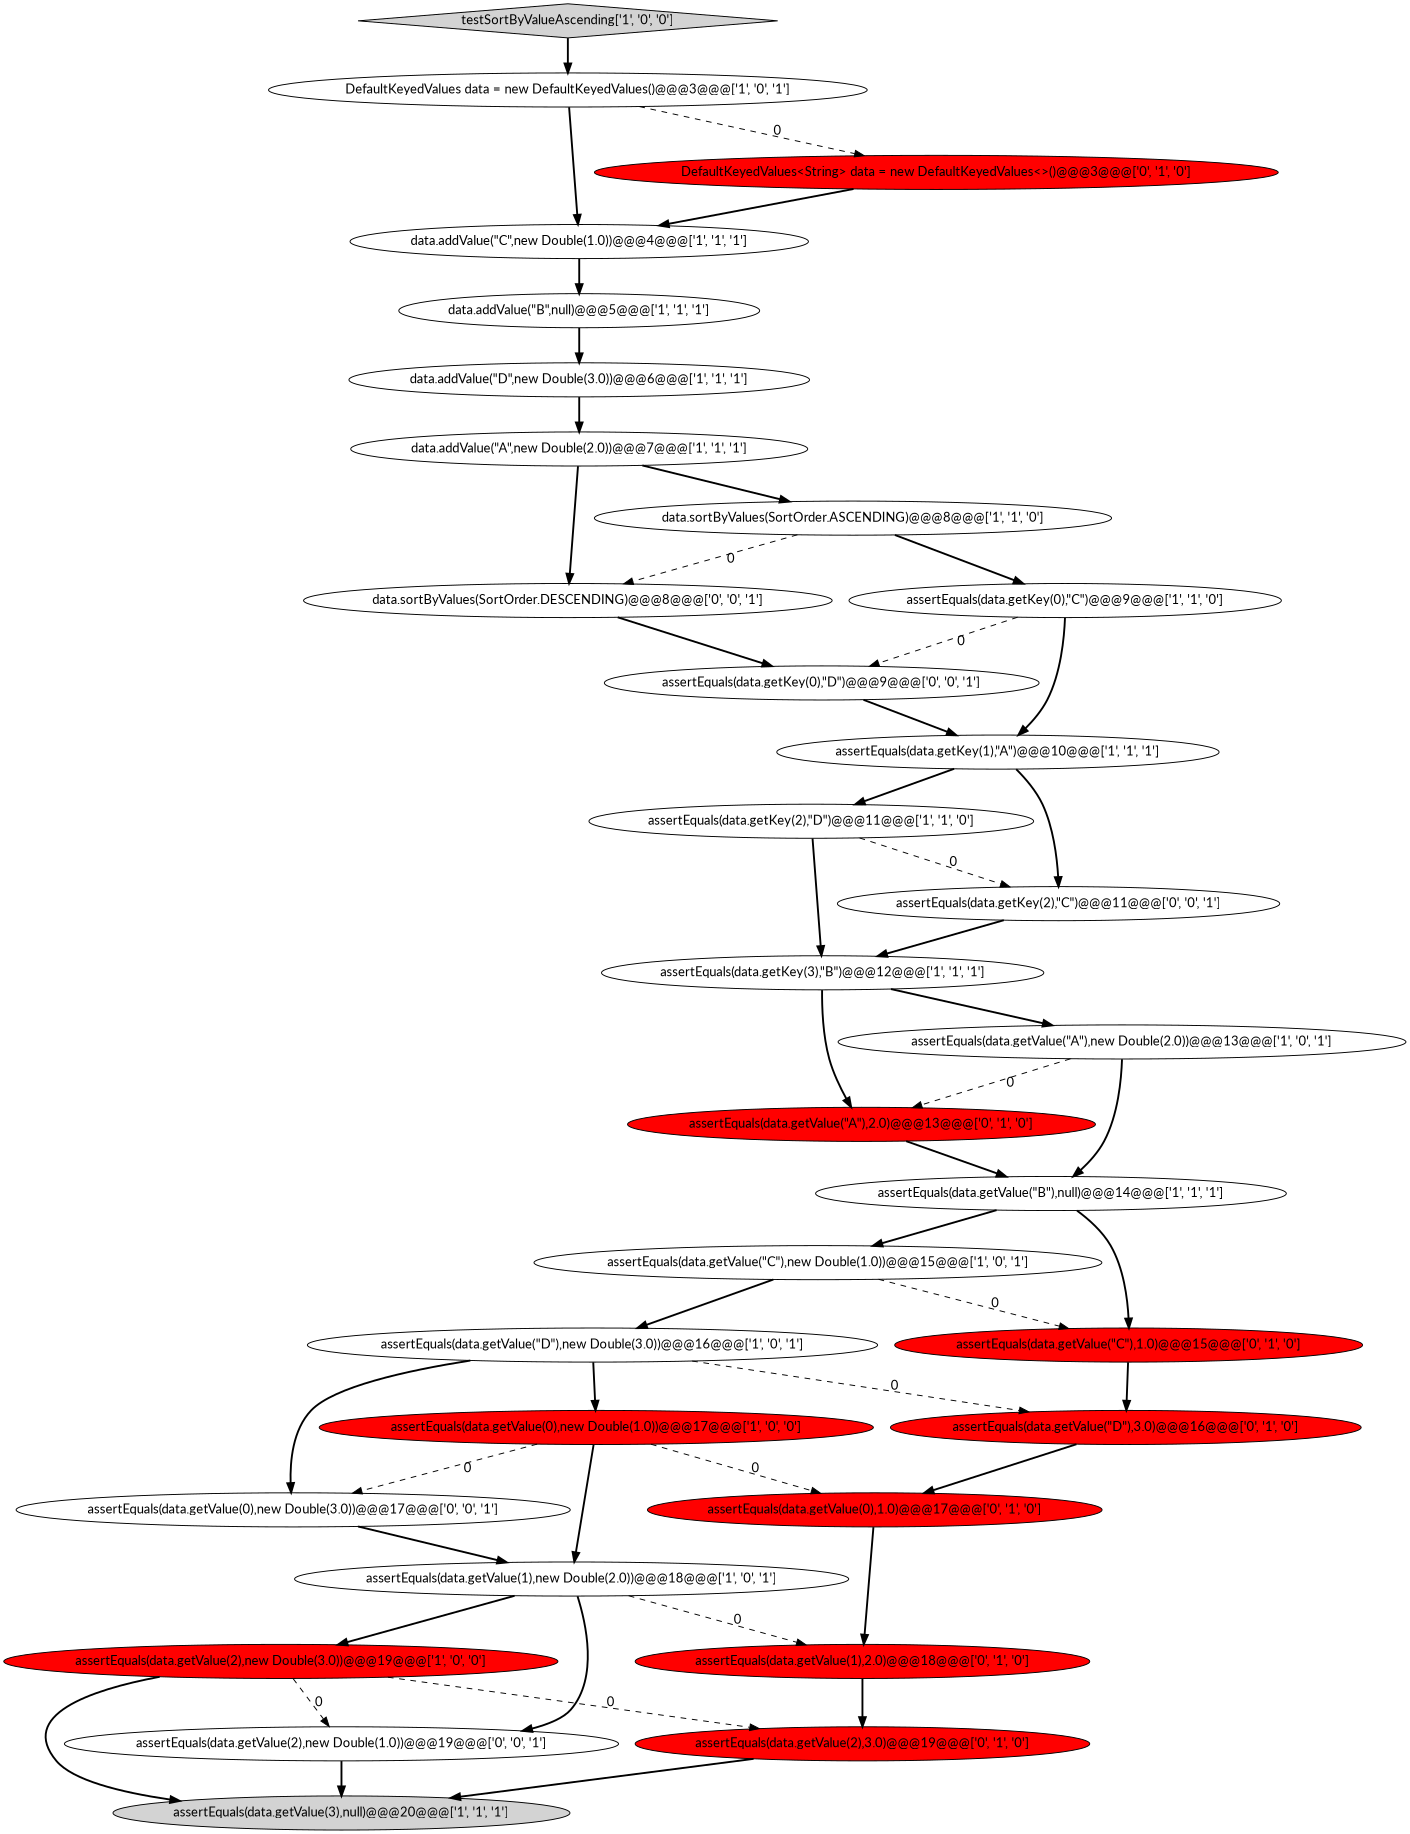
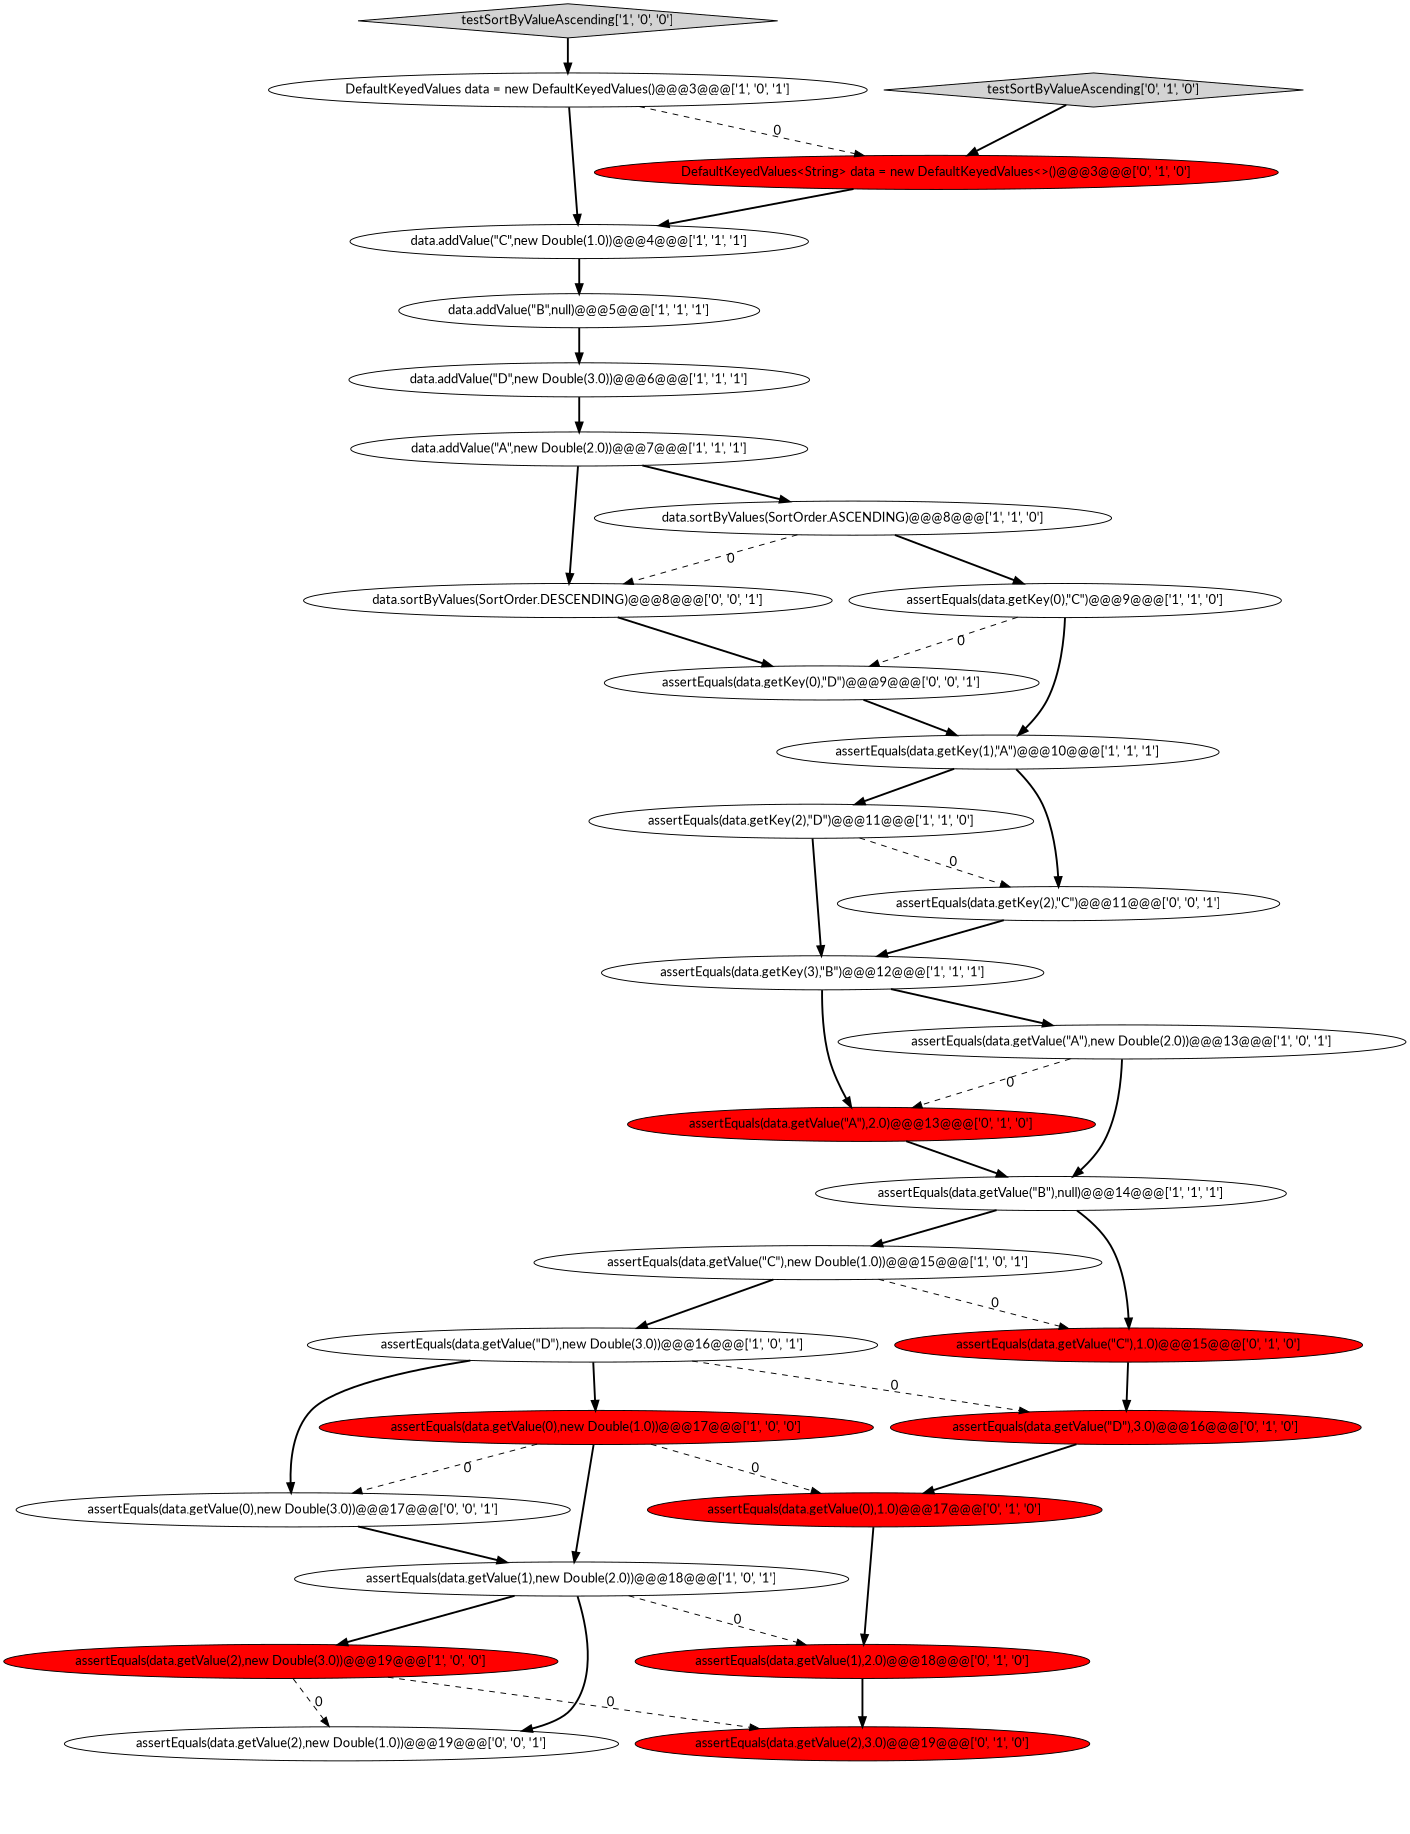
node "testSortByValueAscending['0', '1', '0']": added
node "assertEquals(data.getValue(3),null)@@@20@@@['1', '1', '1']": removed
